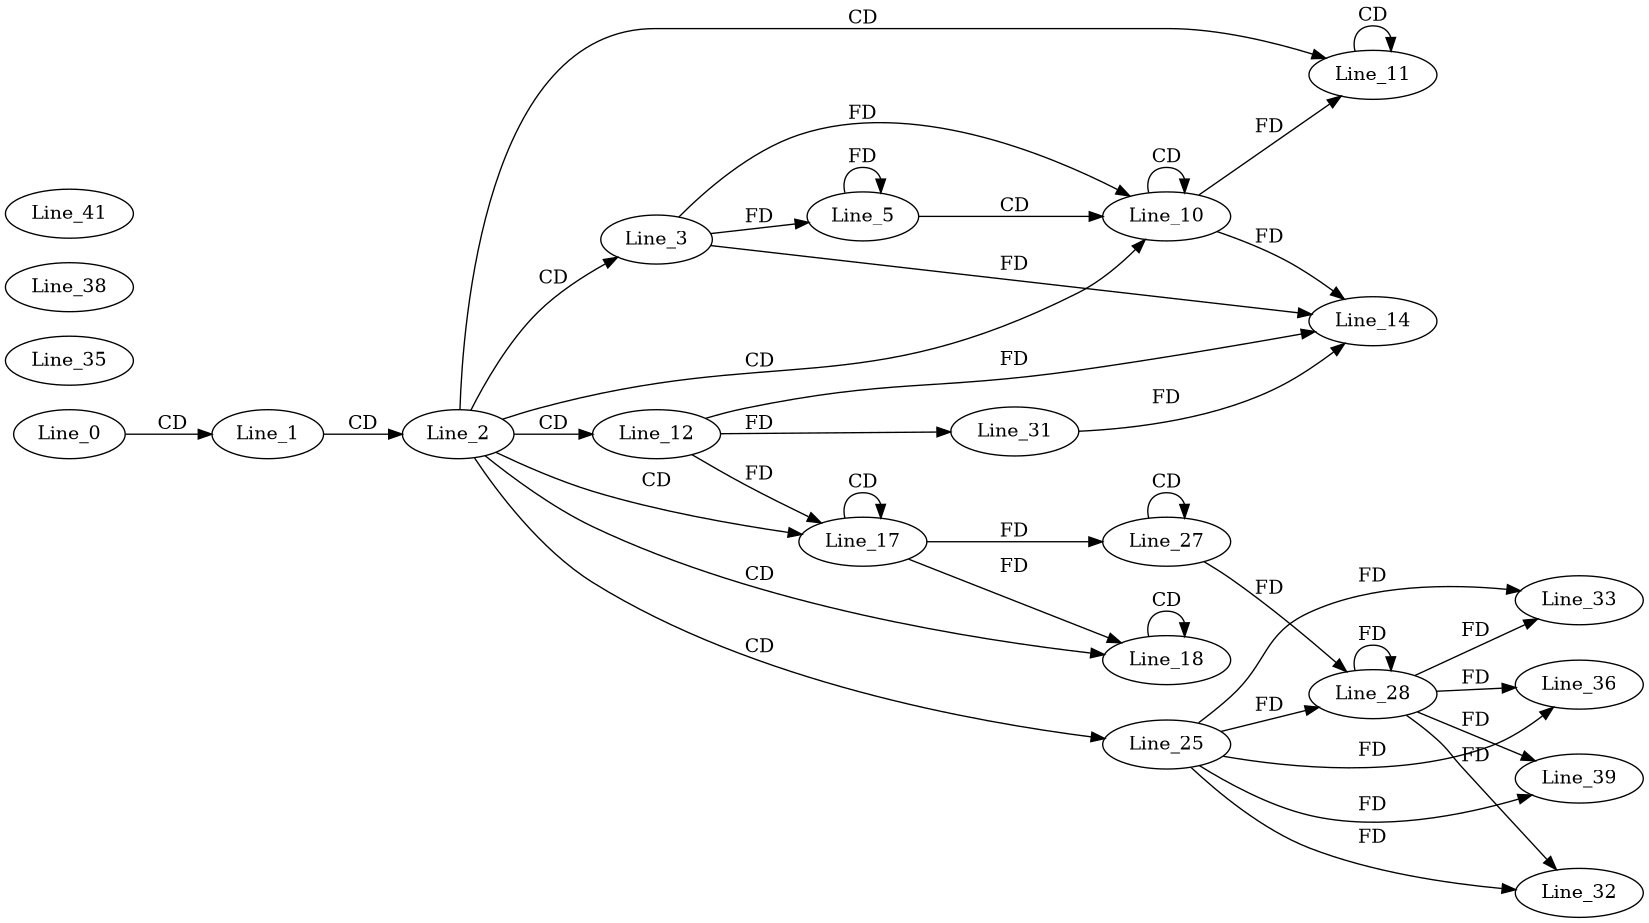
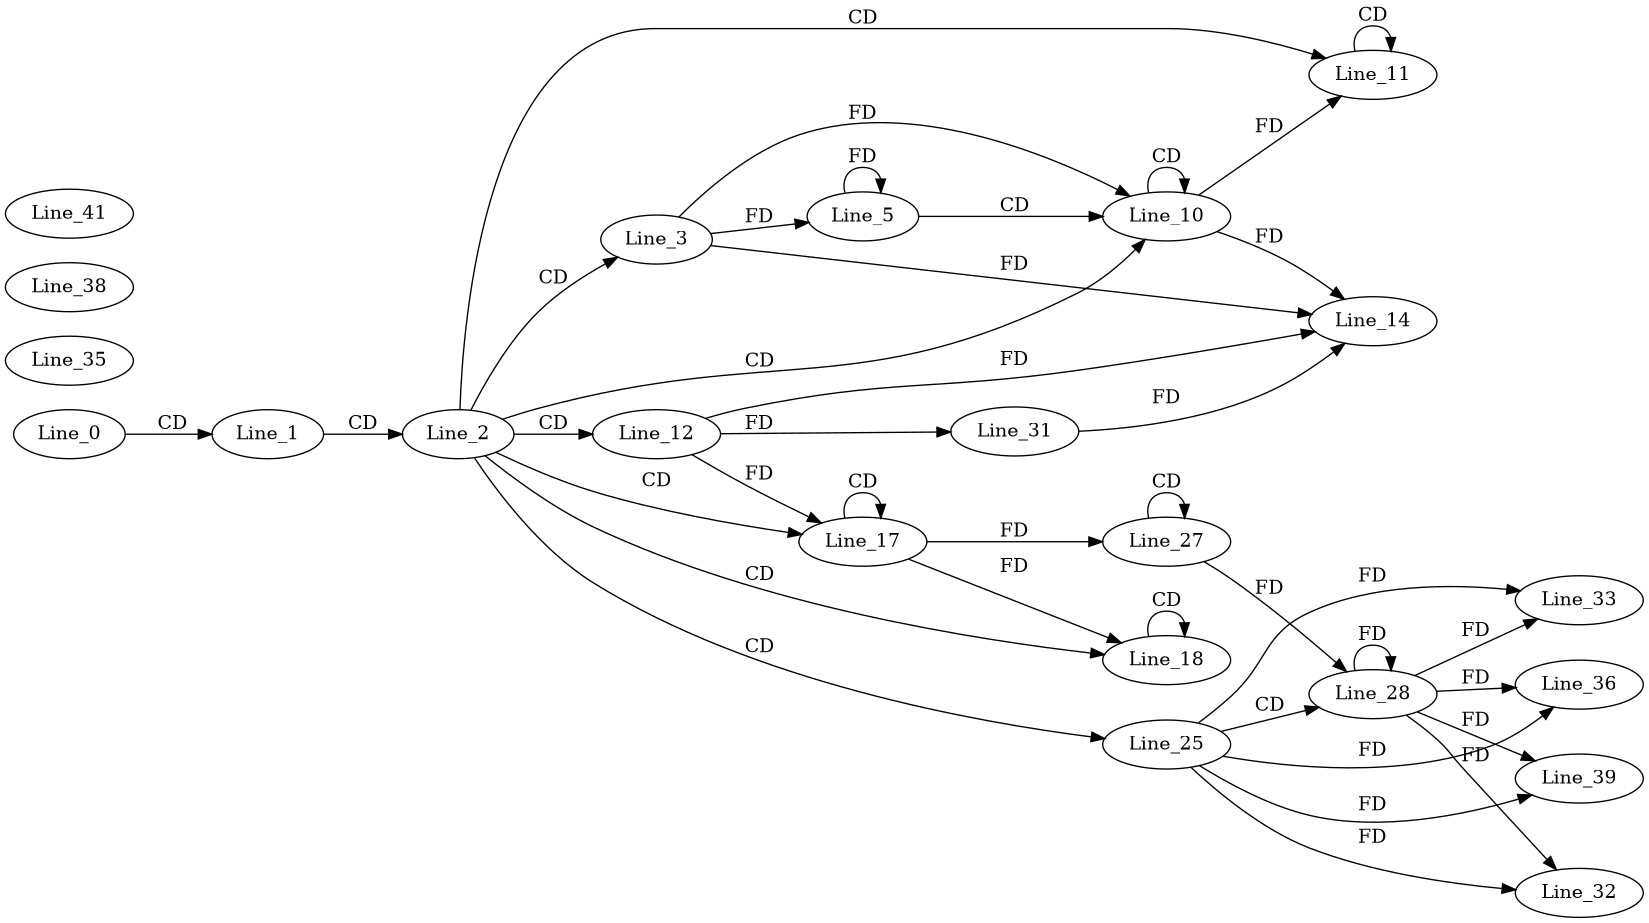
edge "Line_25" -> "Line_28": label "FD" -> "CD"
